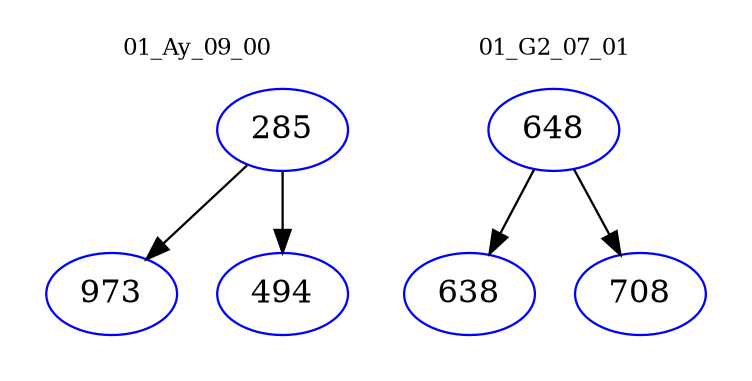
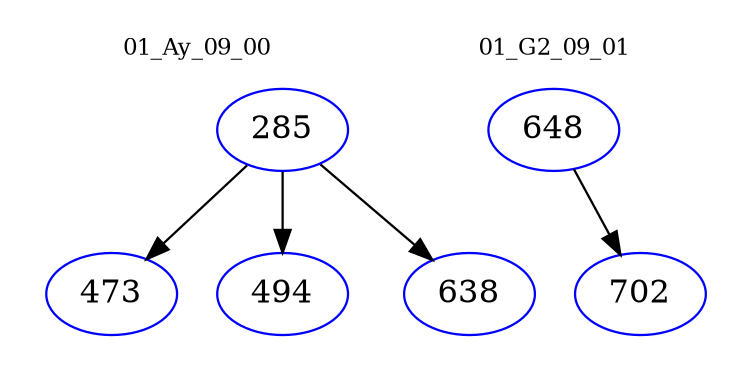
cluster "01_G2_07_01": label "01_G2_07_01" -> "01_G2_09_01"
edge "648" -> "638": now "285" -> "638"
node "973": label "973" -> "473"
node "708": label "708" -> "702"
